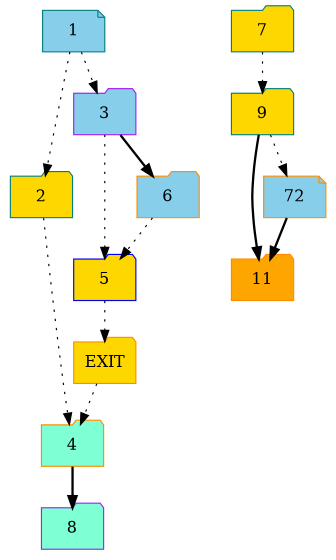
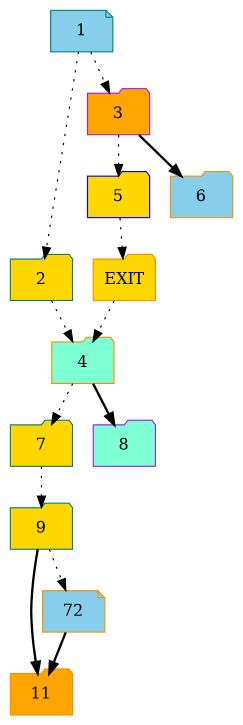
node "3": fillcolor skyblue -> orange
edge "6" -> "5": removed
edge "4" -> "7": added
